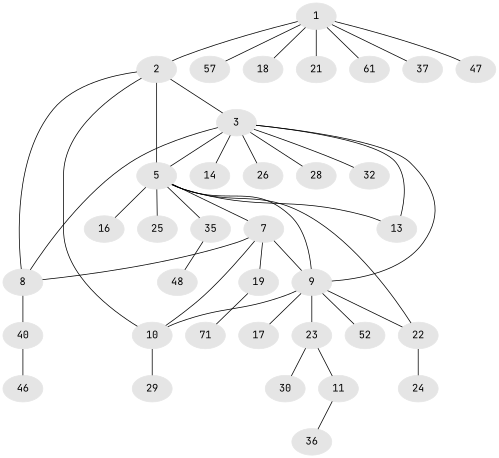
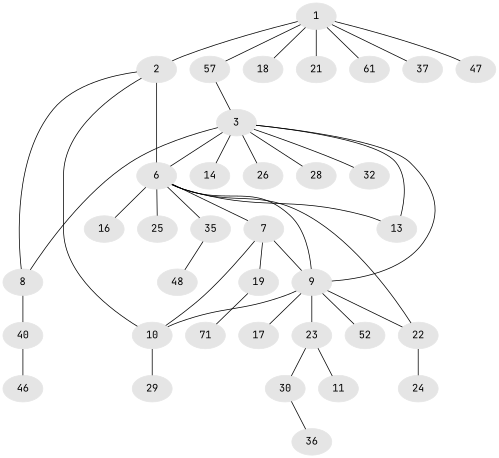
edge "2" -- "3": now "57" -- "3"
node "5": label "5" -> "6"
edge "7" -- "8": removed
edge "11" -- "36": now "30" -- "36"
